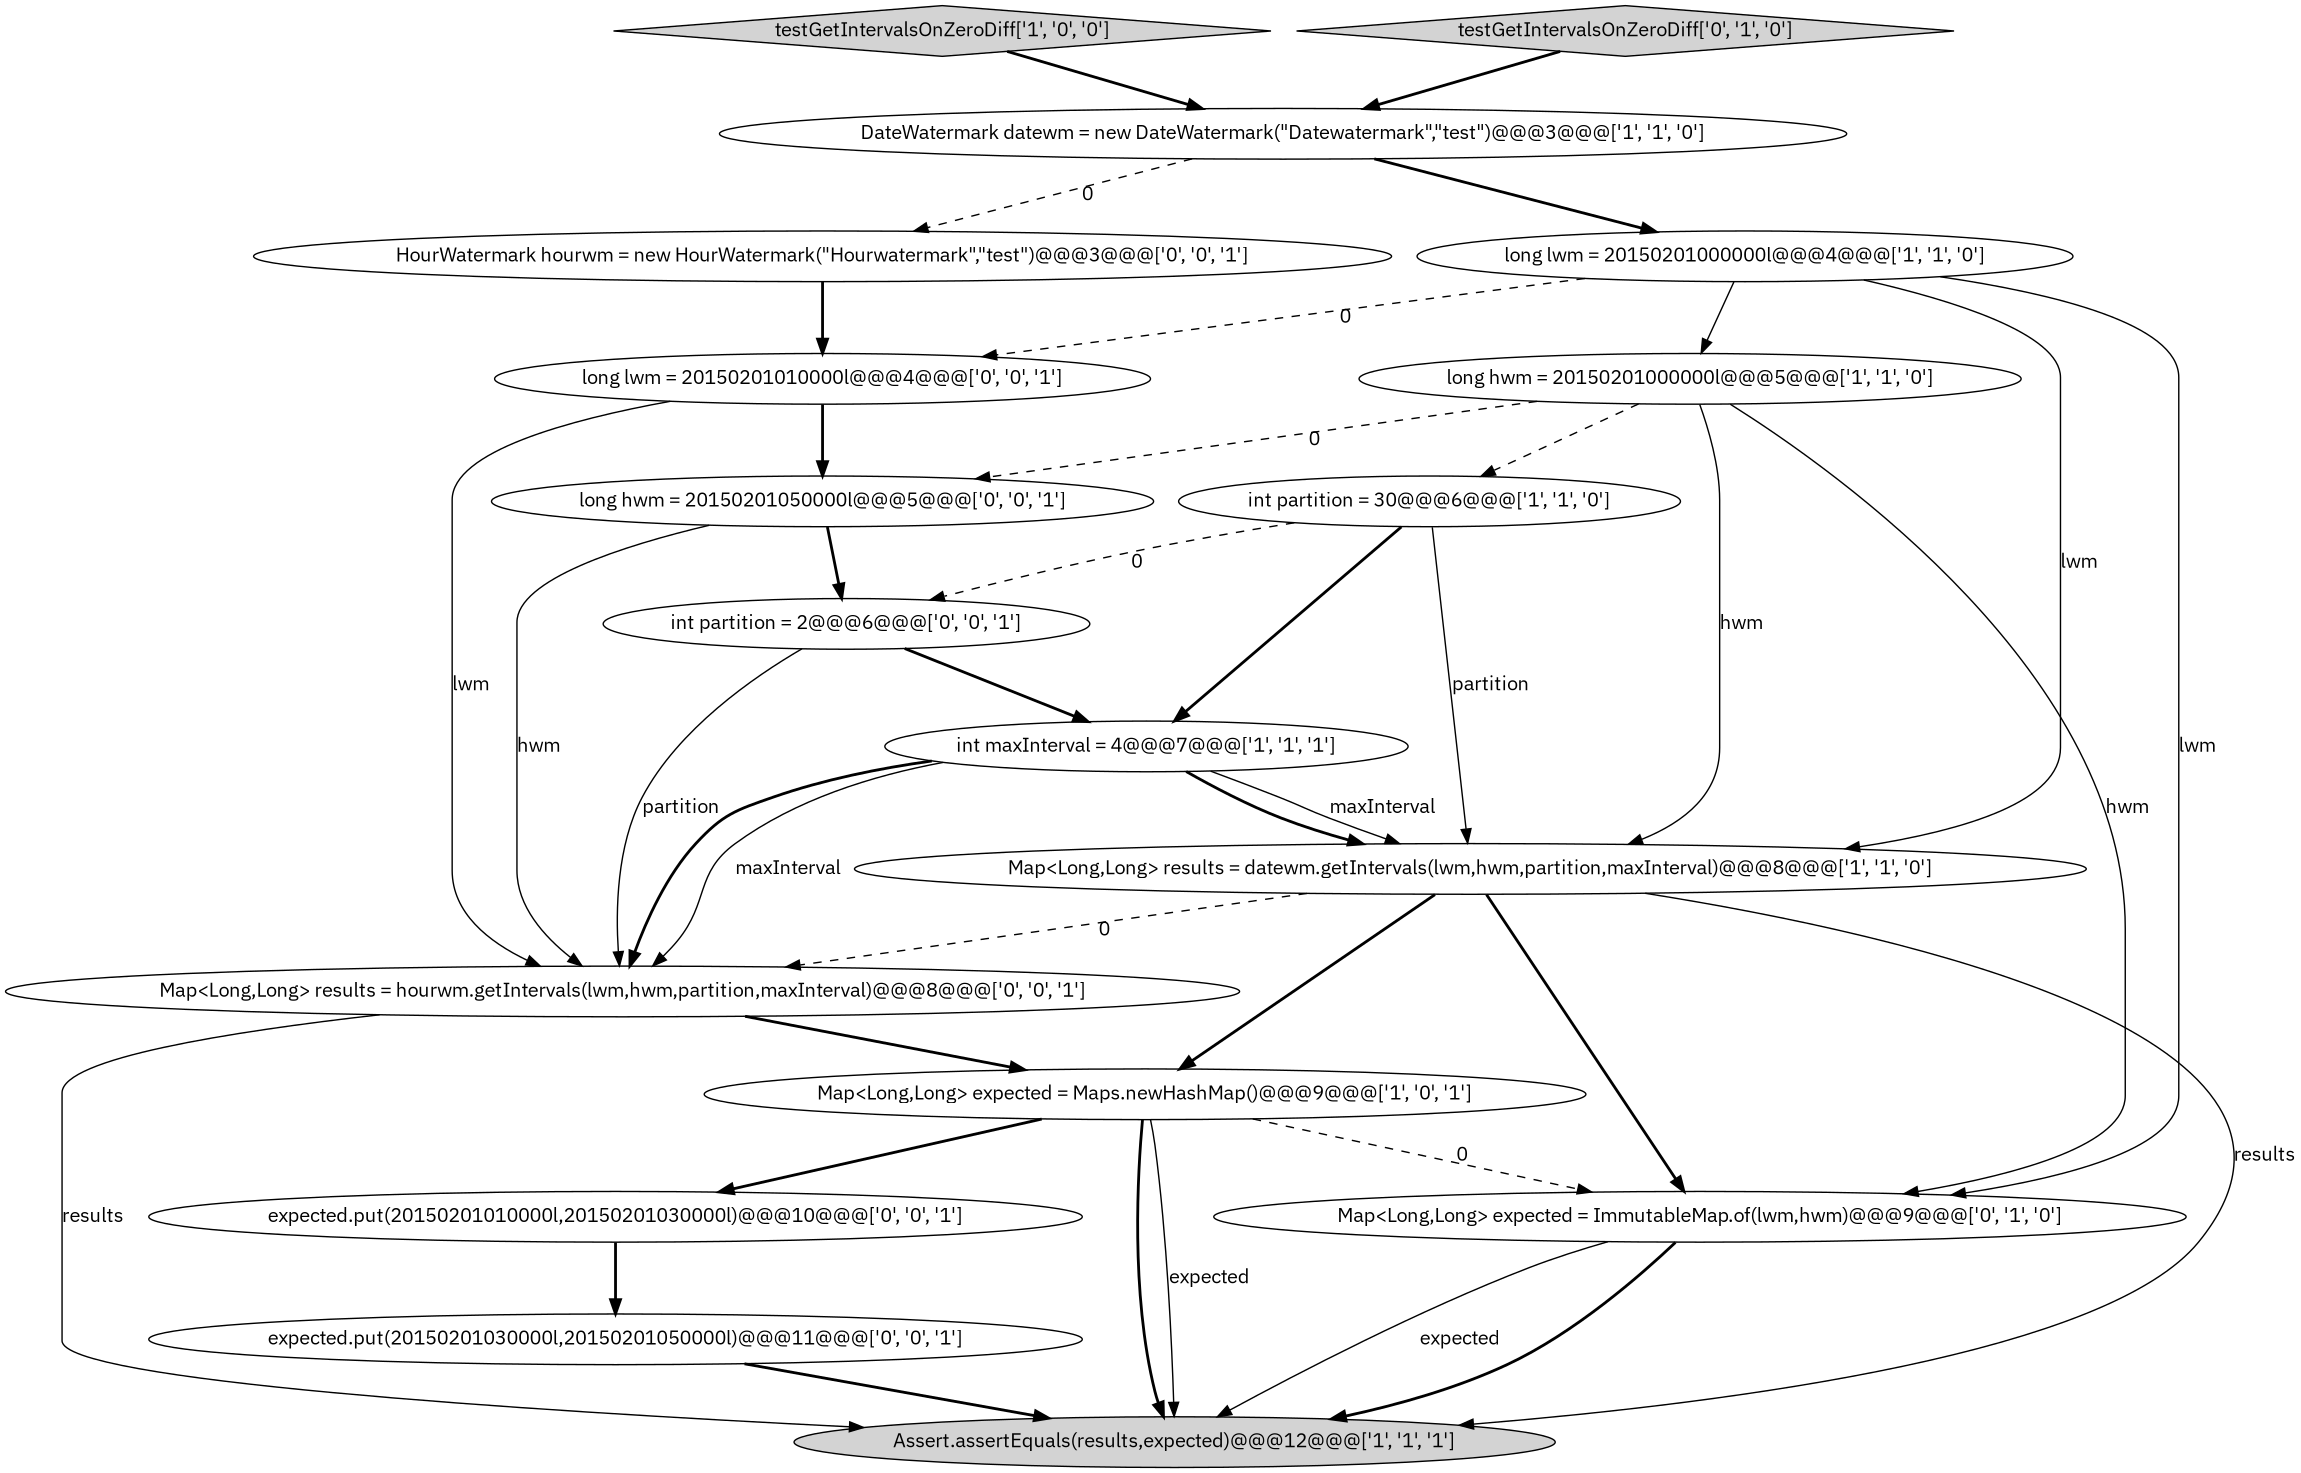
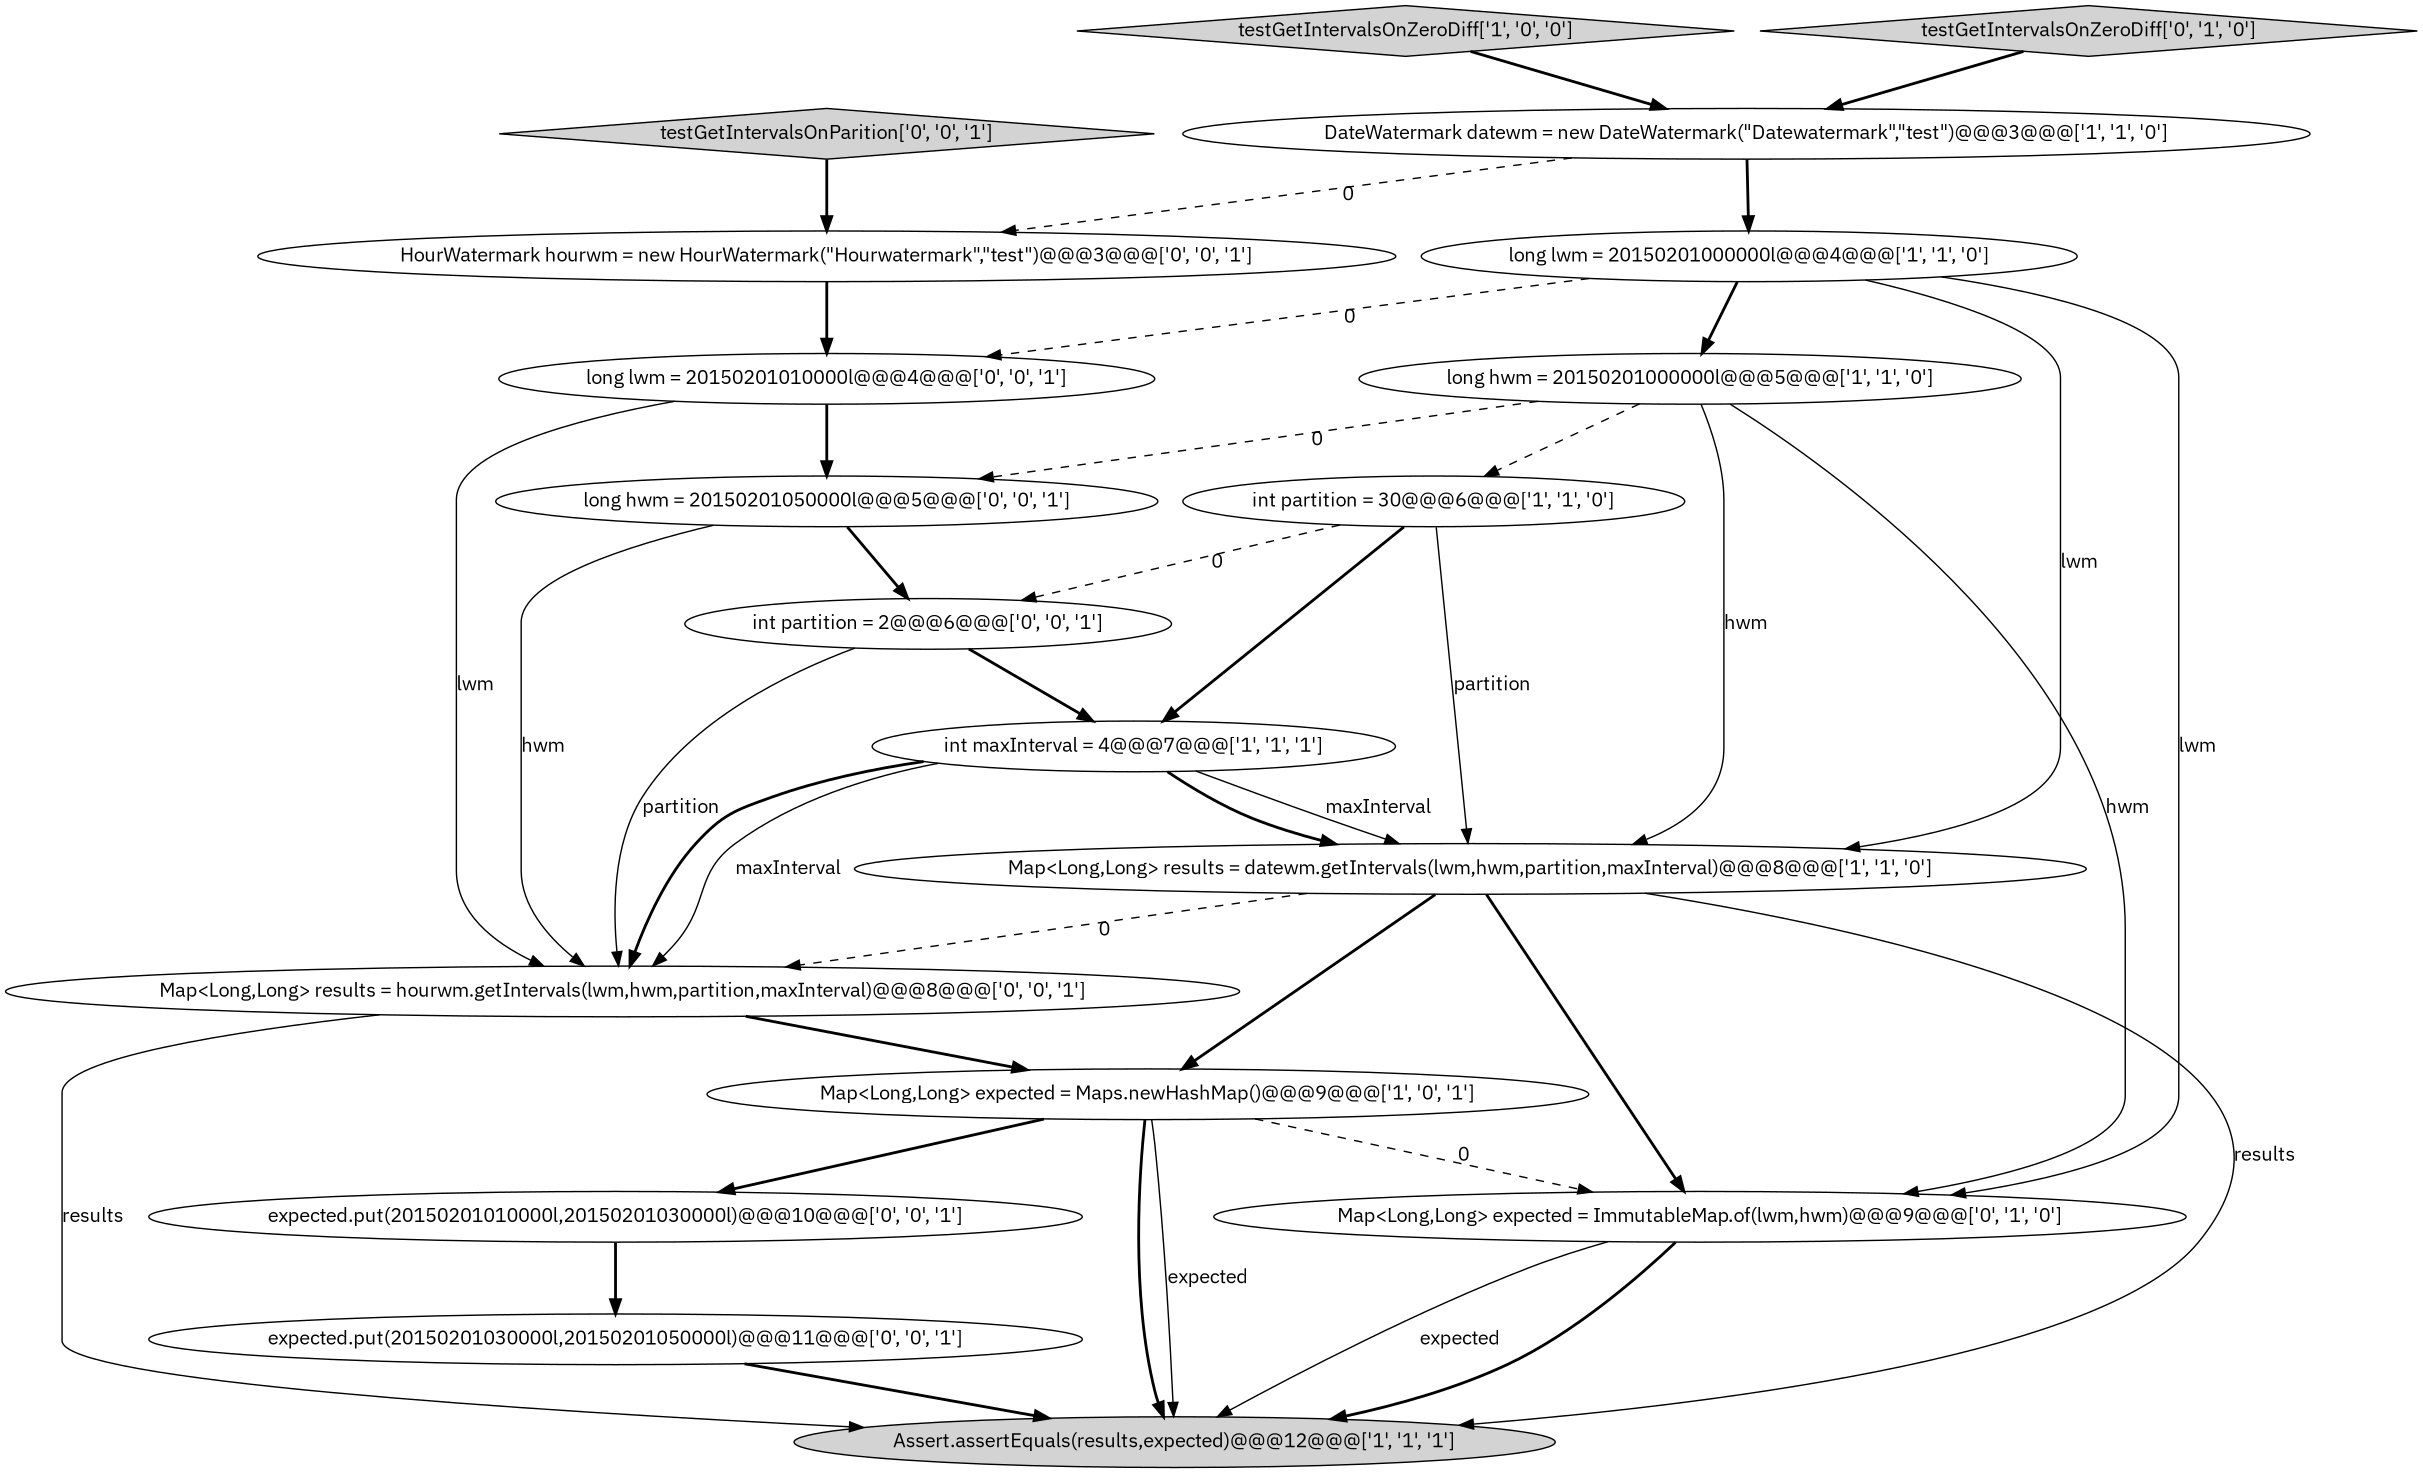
node "testGetIntervalsOnParition['0', '0', '1']": added
edge "long lwm = 20150201000000l@@@4@@@['1', '1', '0']" -> "long hwm = 20150201000000l@@@5@@@['1', '1', '0']": style solid -> bold
